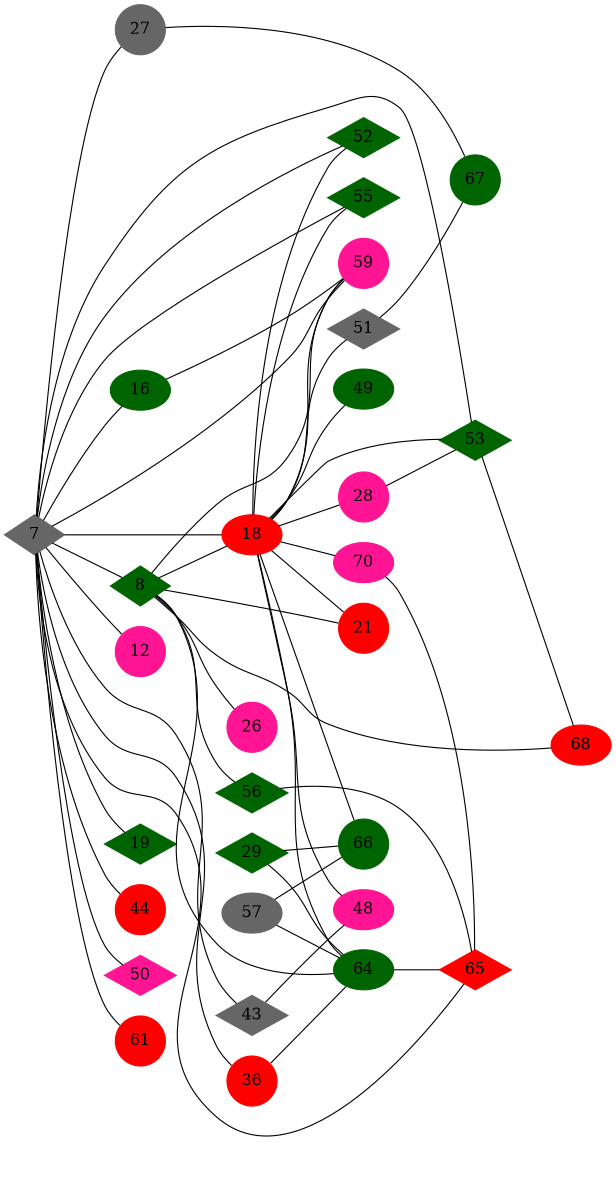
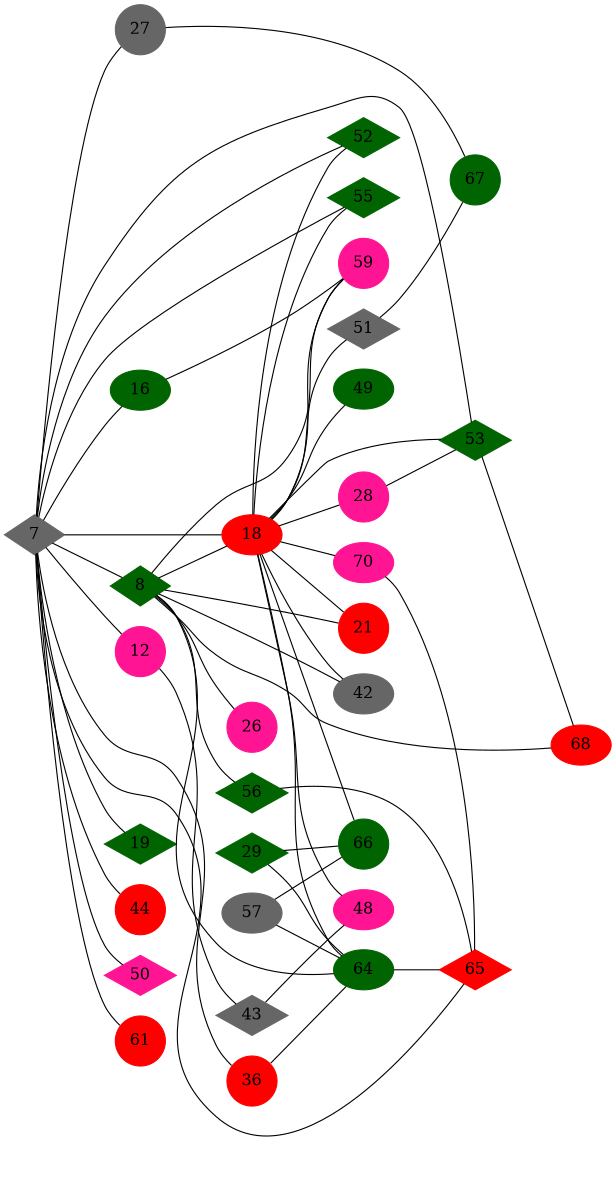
edge "59" -- "7": removed
node "42": added
edge "7" -- "43": now "12" -- "43"
